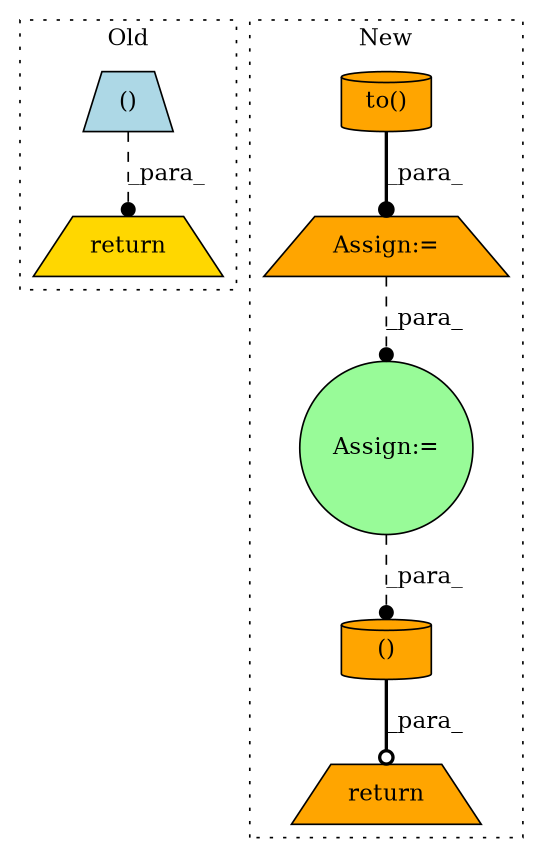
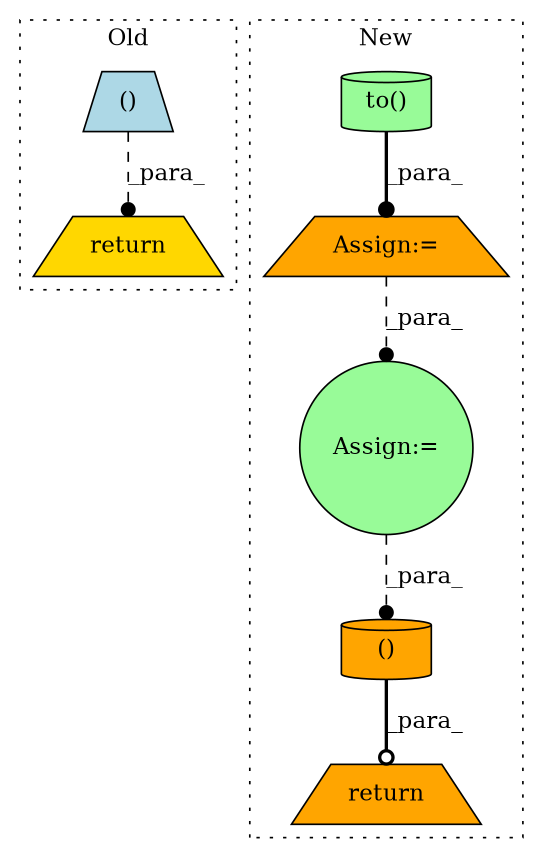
node "to()": fillcolor orange -> palegreen
